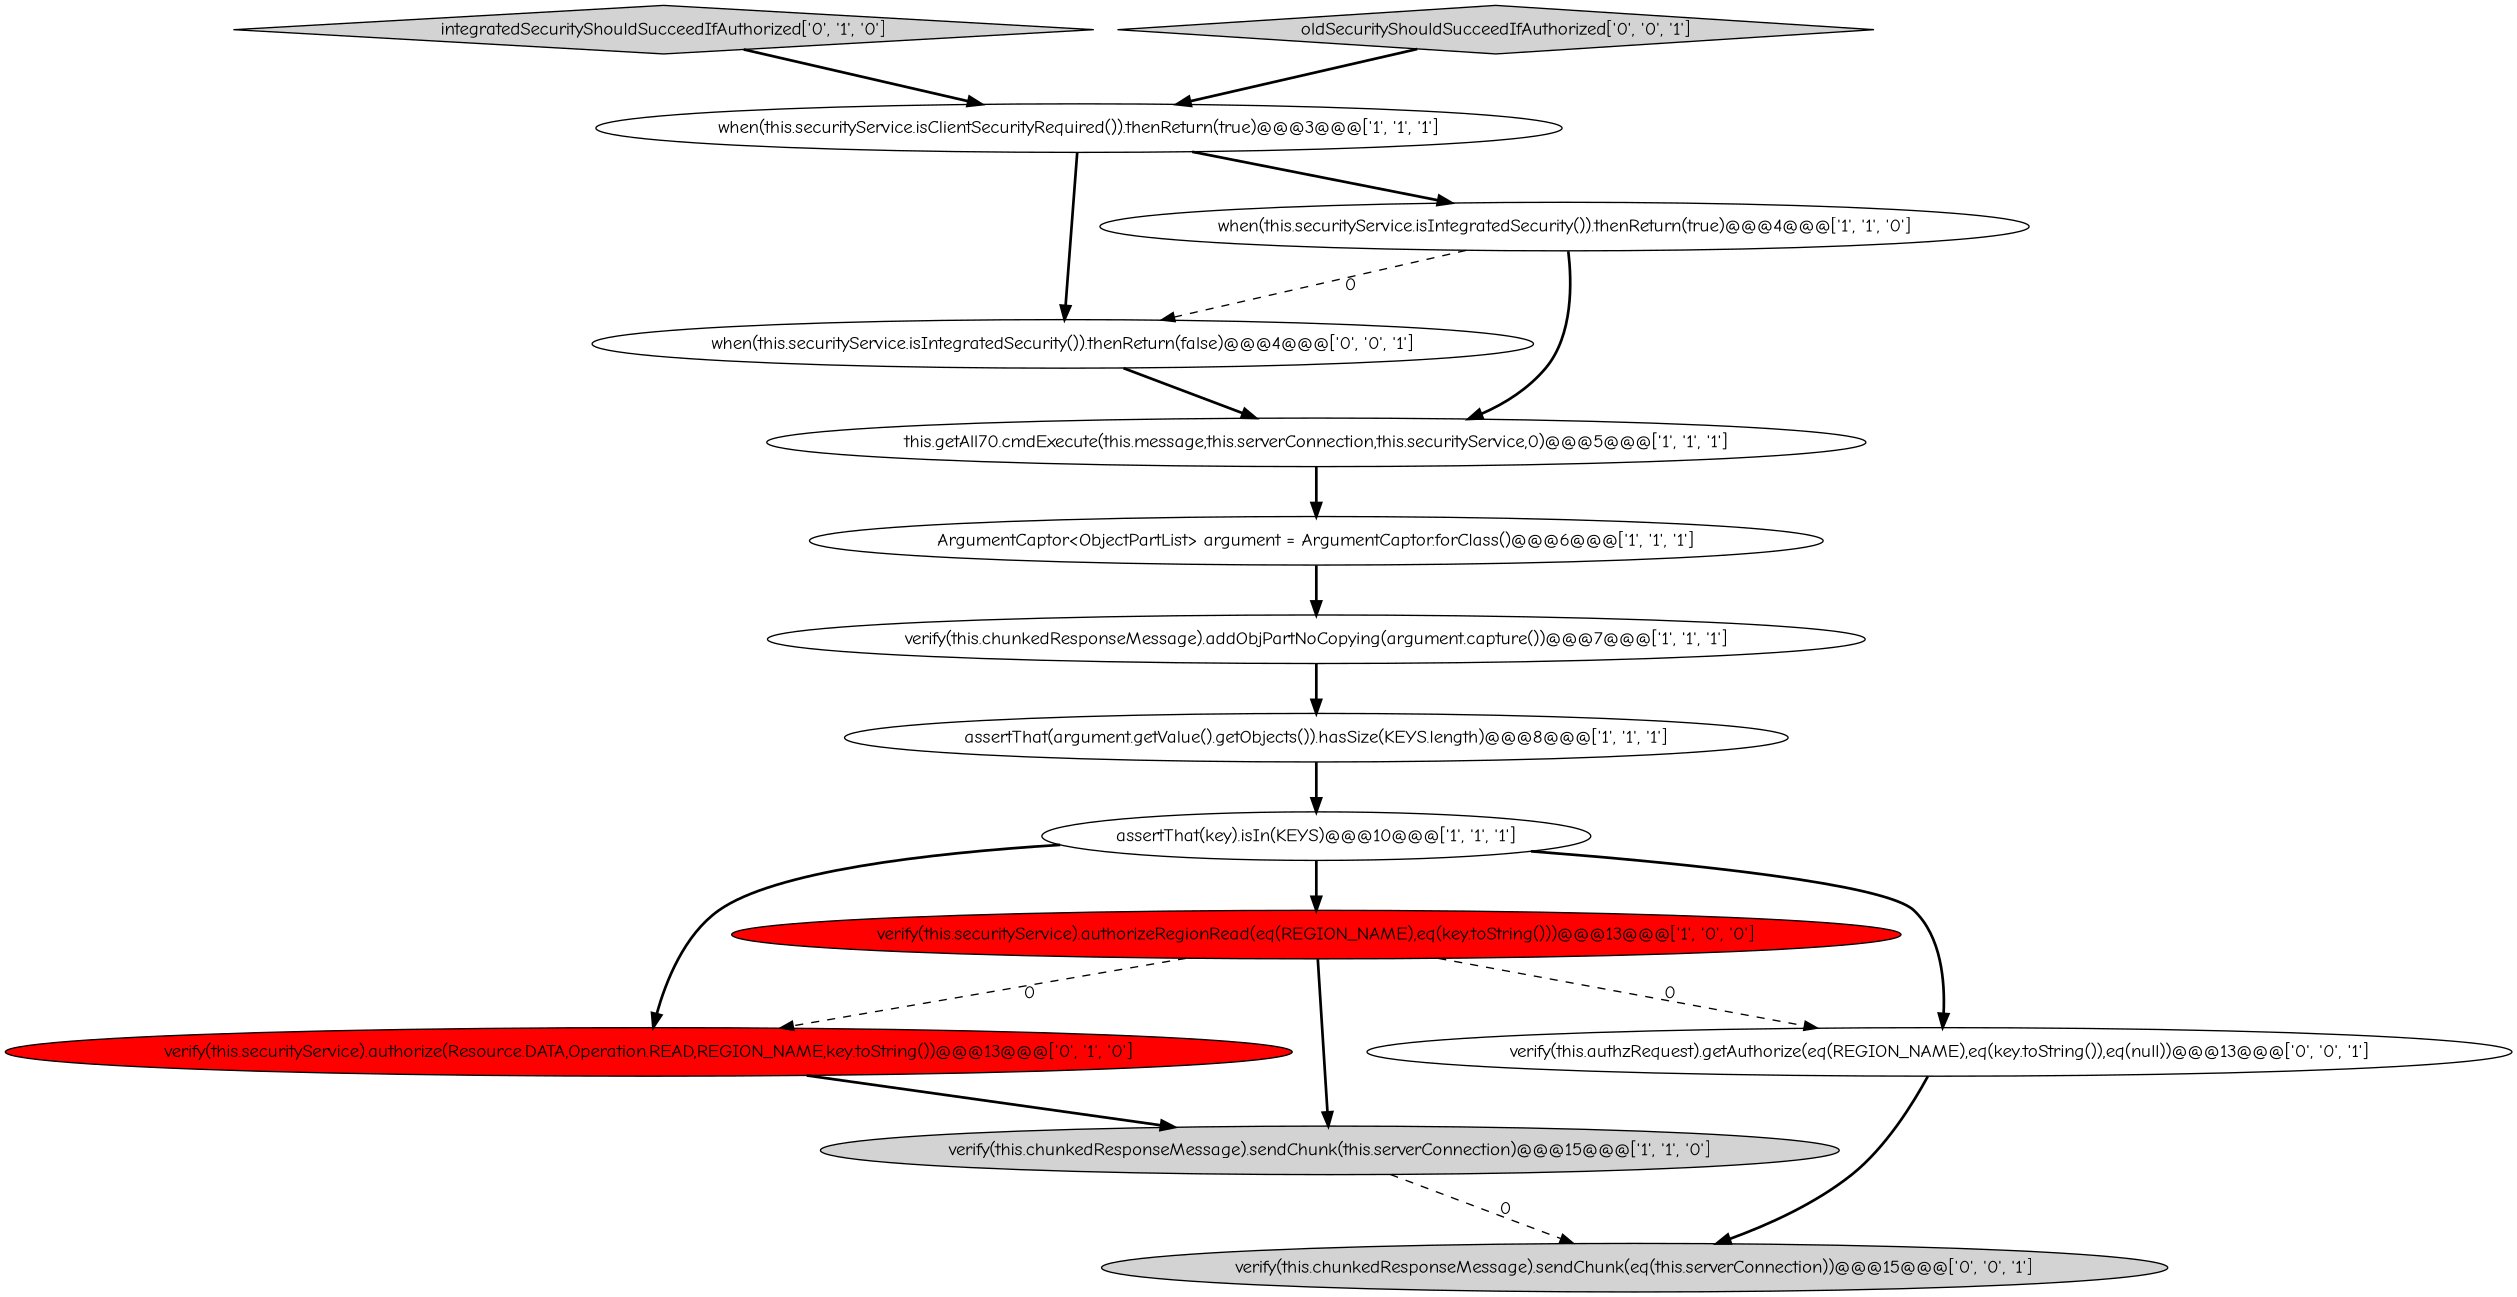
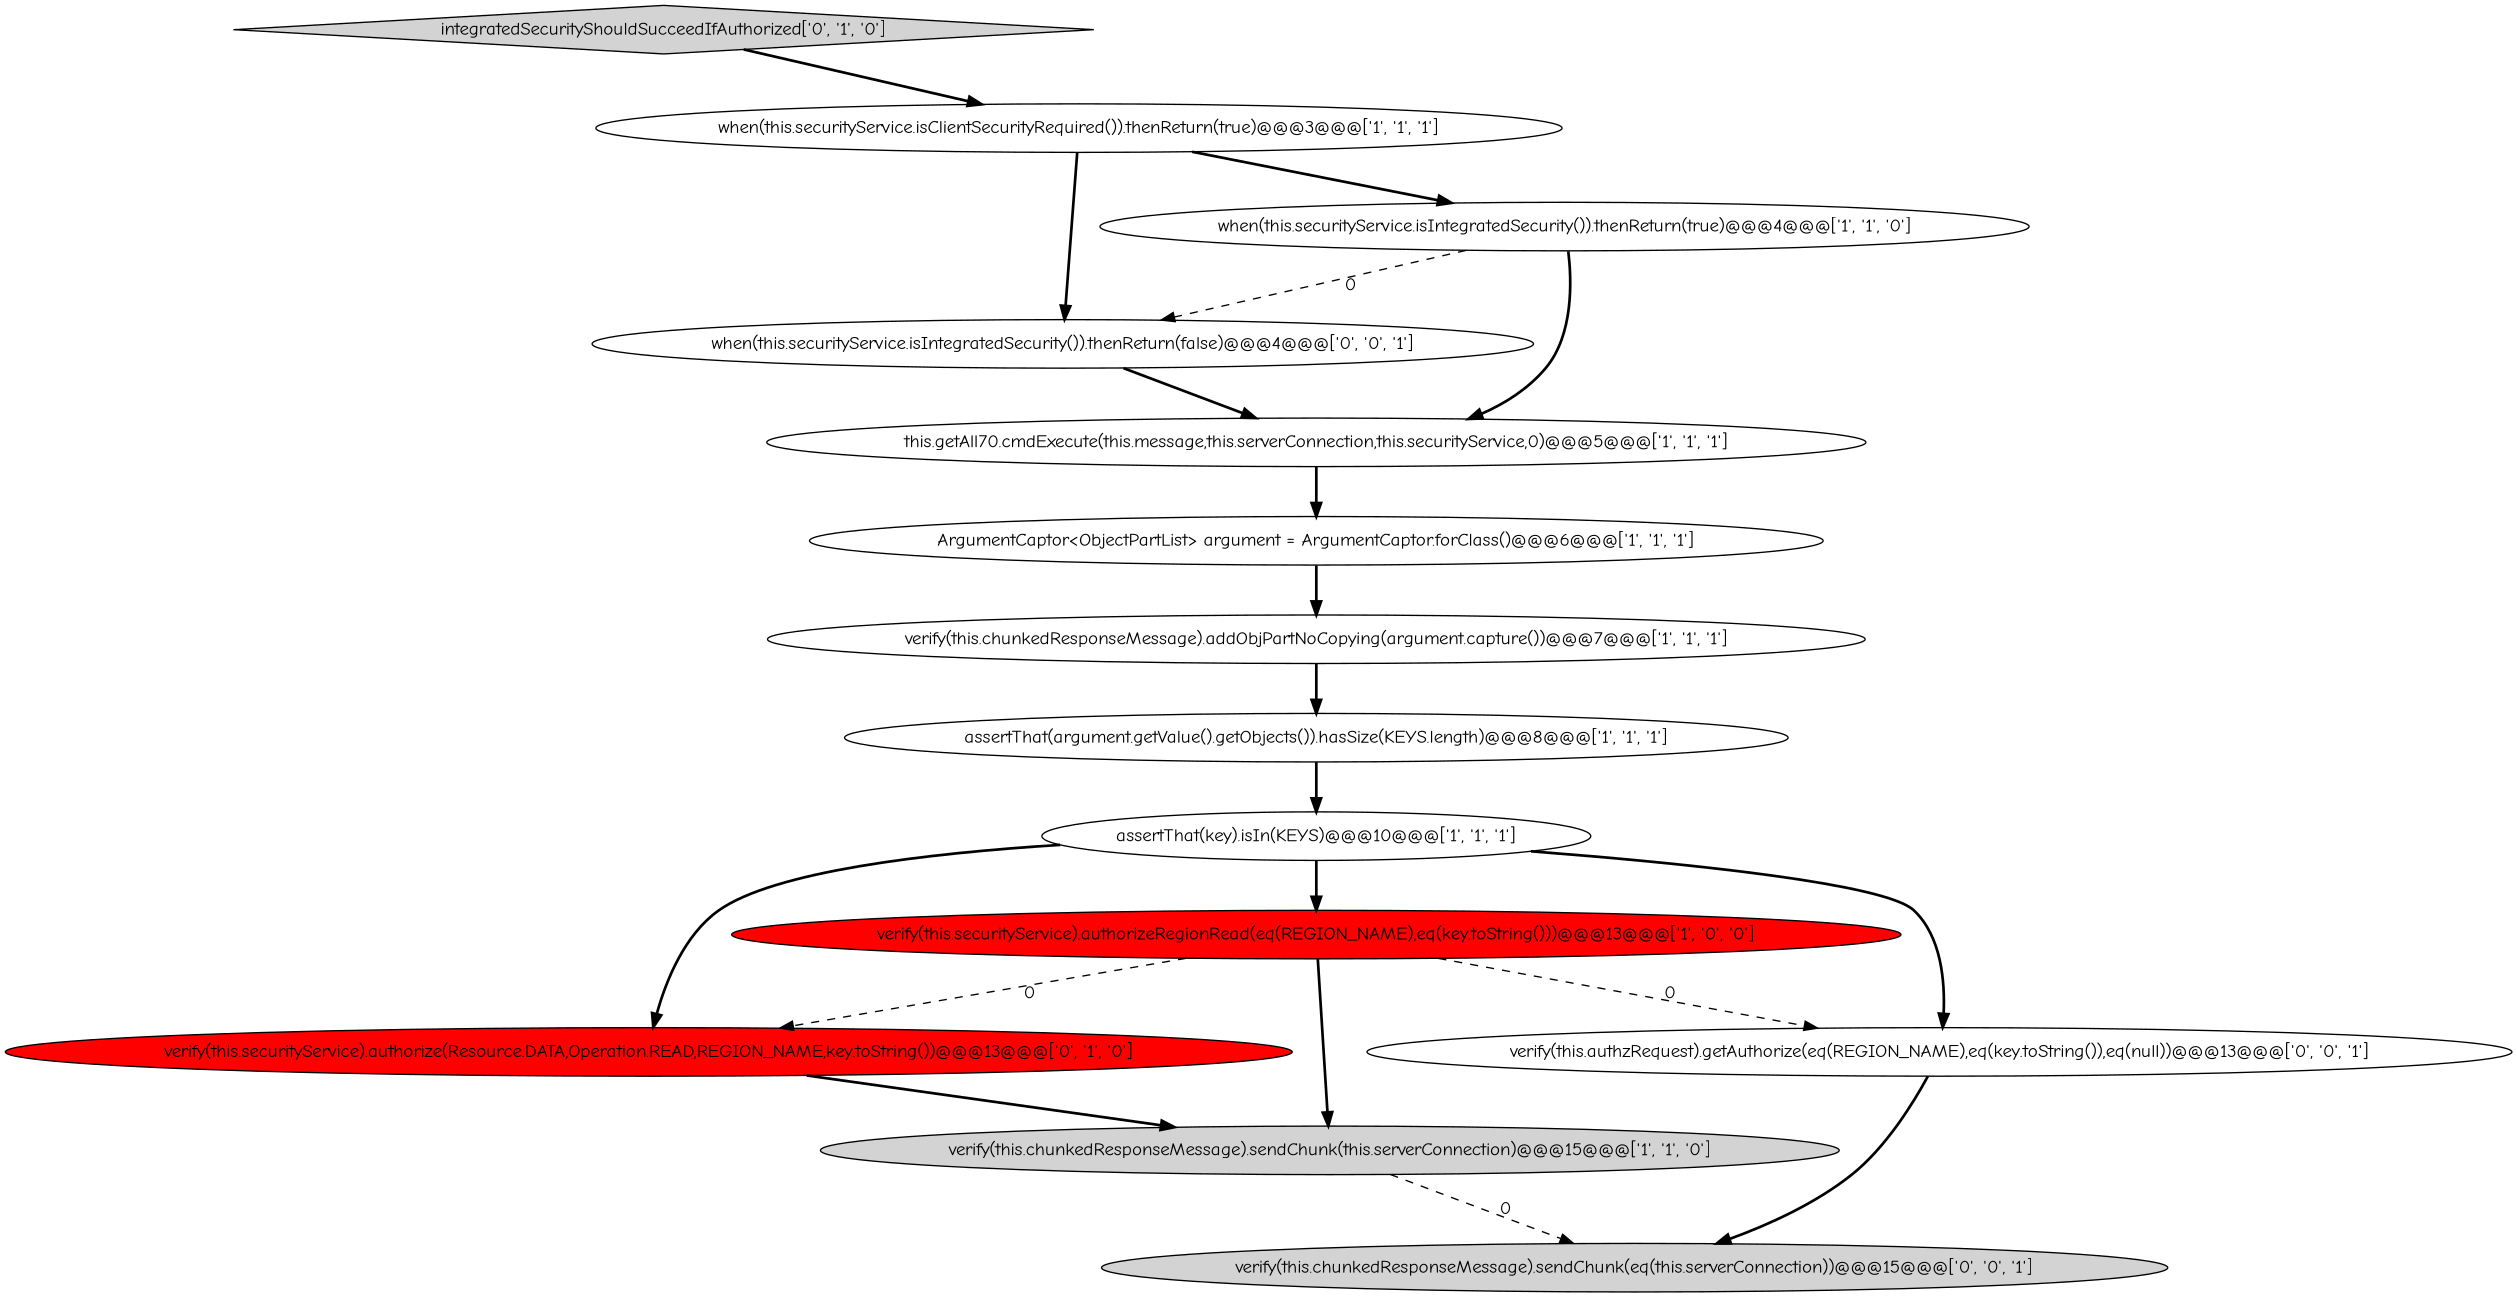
node "oldSecurityShouldSucceedIfAuthorized['0', '0', '1']": removed
